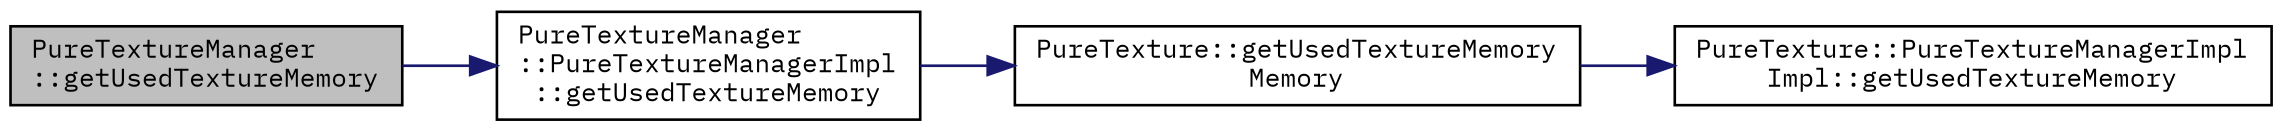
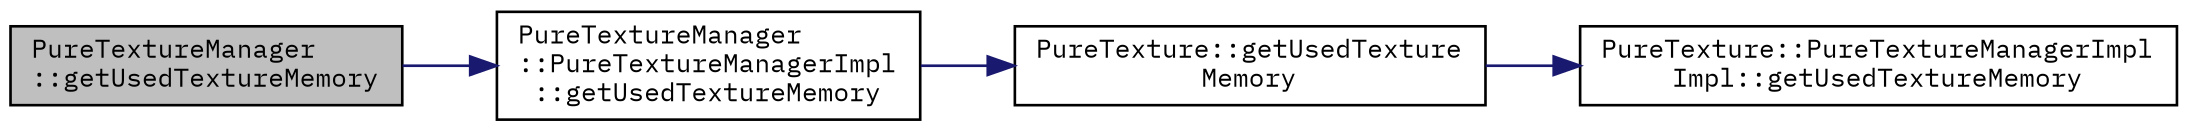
node "PureTexture::getUsedTextureMemory Memory": label "PureTexture::getUsedTextureMemory Memory" -> "PureTexture::getUsedTexture Memory"
